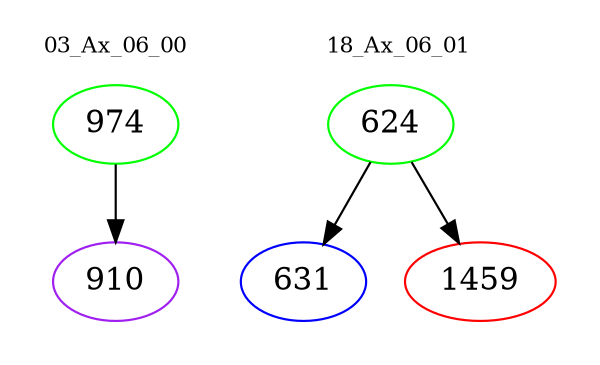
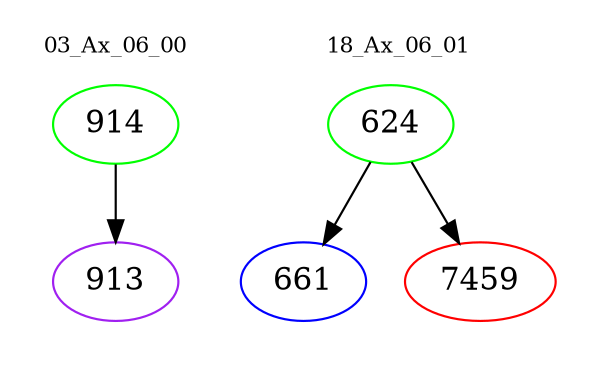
node "974": label "974" -> "914"
node "910": label "910" -> "913"
node "631": label "631" -> "661"
node "1459": label "1459" -> "7459"
